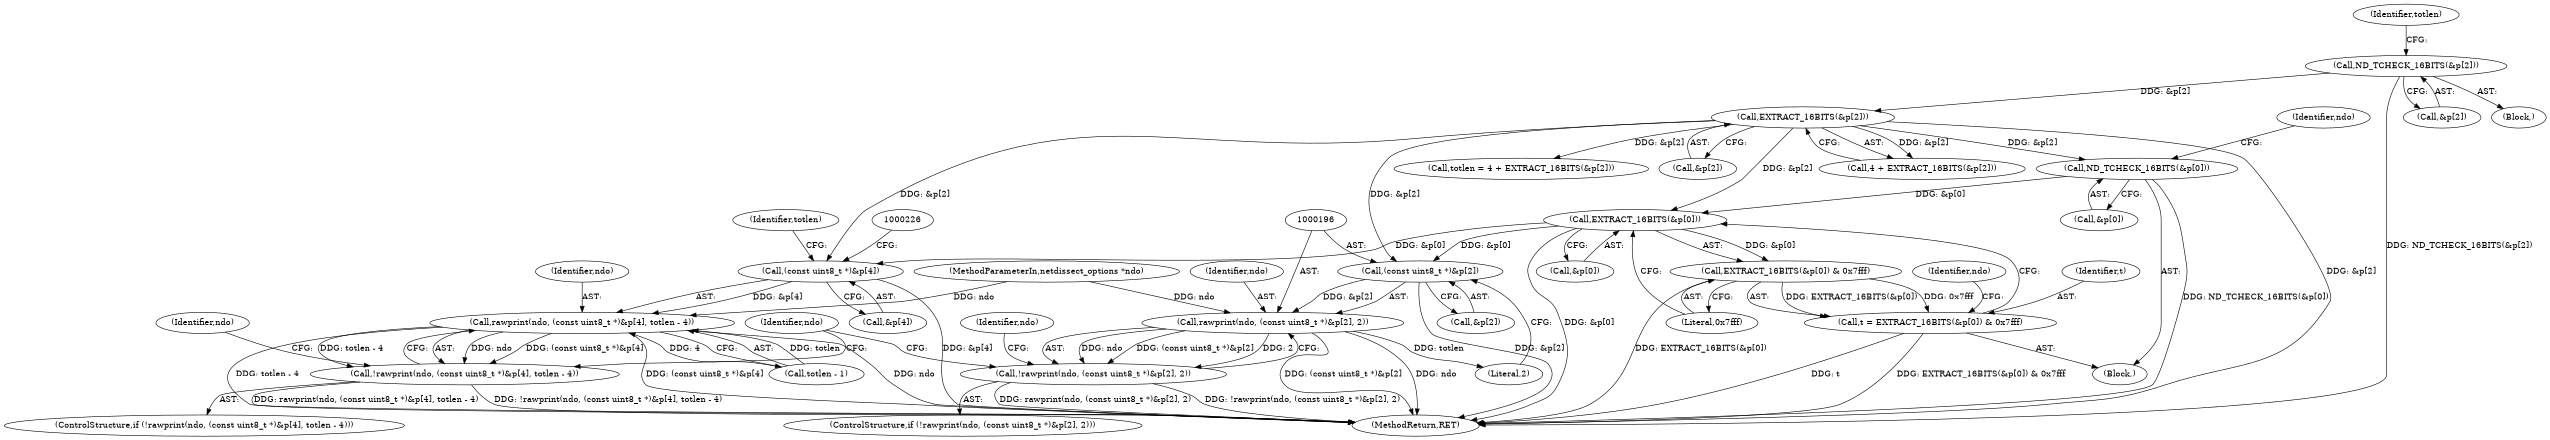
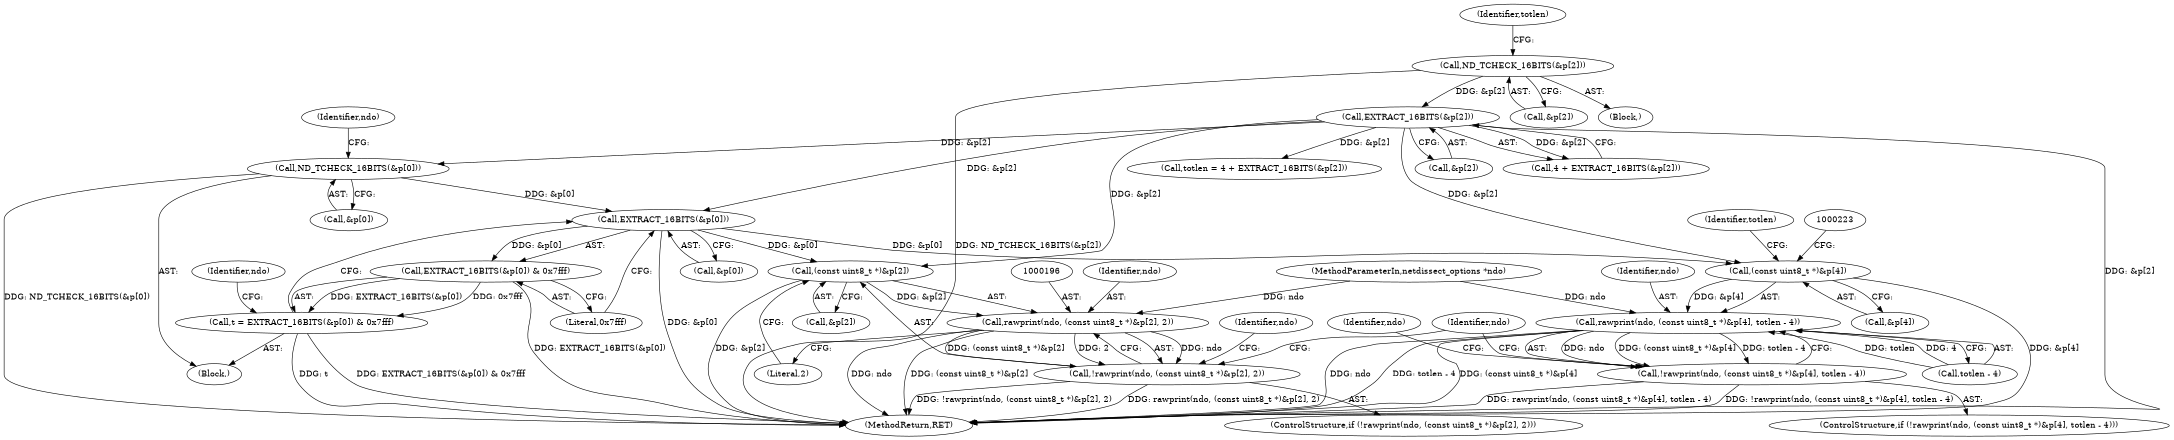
node "1000226": label "1000226" -> "1000223"
edge "1000196" -> "(Call,(const uint8_t *)&p[2])": now "(Call,!rawprint(ndo, (const uint8_t *)&p[2], 2))" -> "(Call,(const uint8_t *)&p[2])"
node "(Identifier,t)": removed
edge "(Call,rawprint(ndo, (const uint8_t *)&p[2], 2))" -> "(Literal,2)": label "DDG: totlen" -> "CFG: "
node "(Call,totlen - 1)": label "(Call,totlen - 1)" -> "(Call,totlen - 4)"
